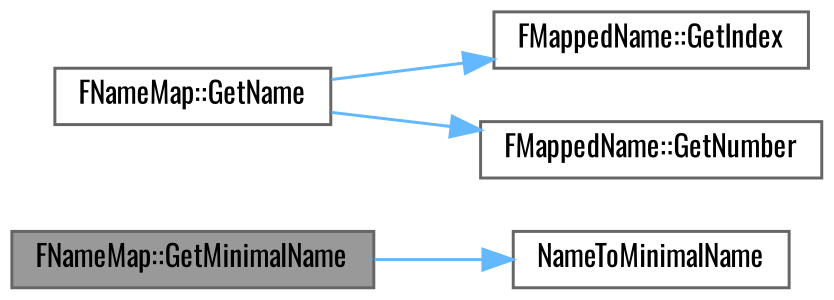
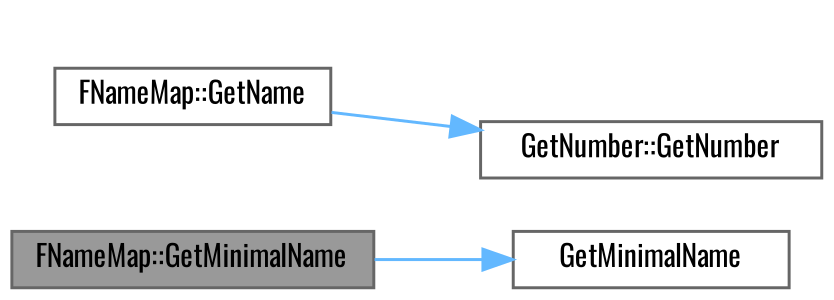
node "FMappedName::GetIndex": removed
node "FMappedName::GetNumber": label "FMappedName::GetNumber" -> "GetNumber::GetNumber"
node "NameToMinimalName": label "NameToMinimalName" -> "GetMinimalName"
